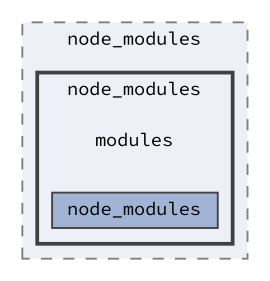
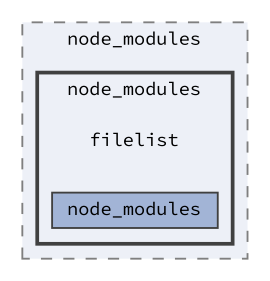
node "modules": label "modules" -> "filelist"
